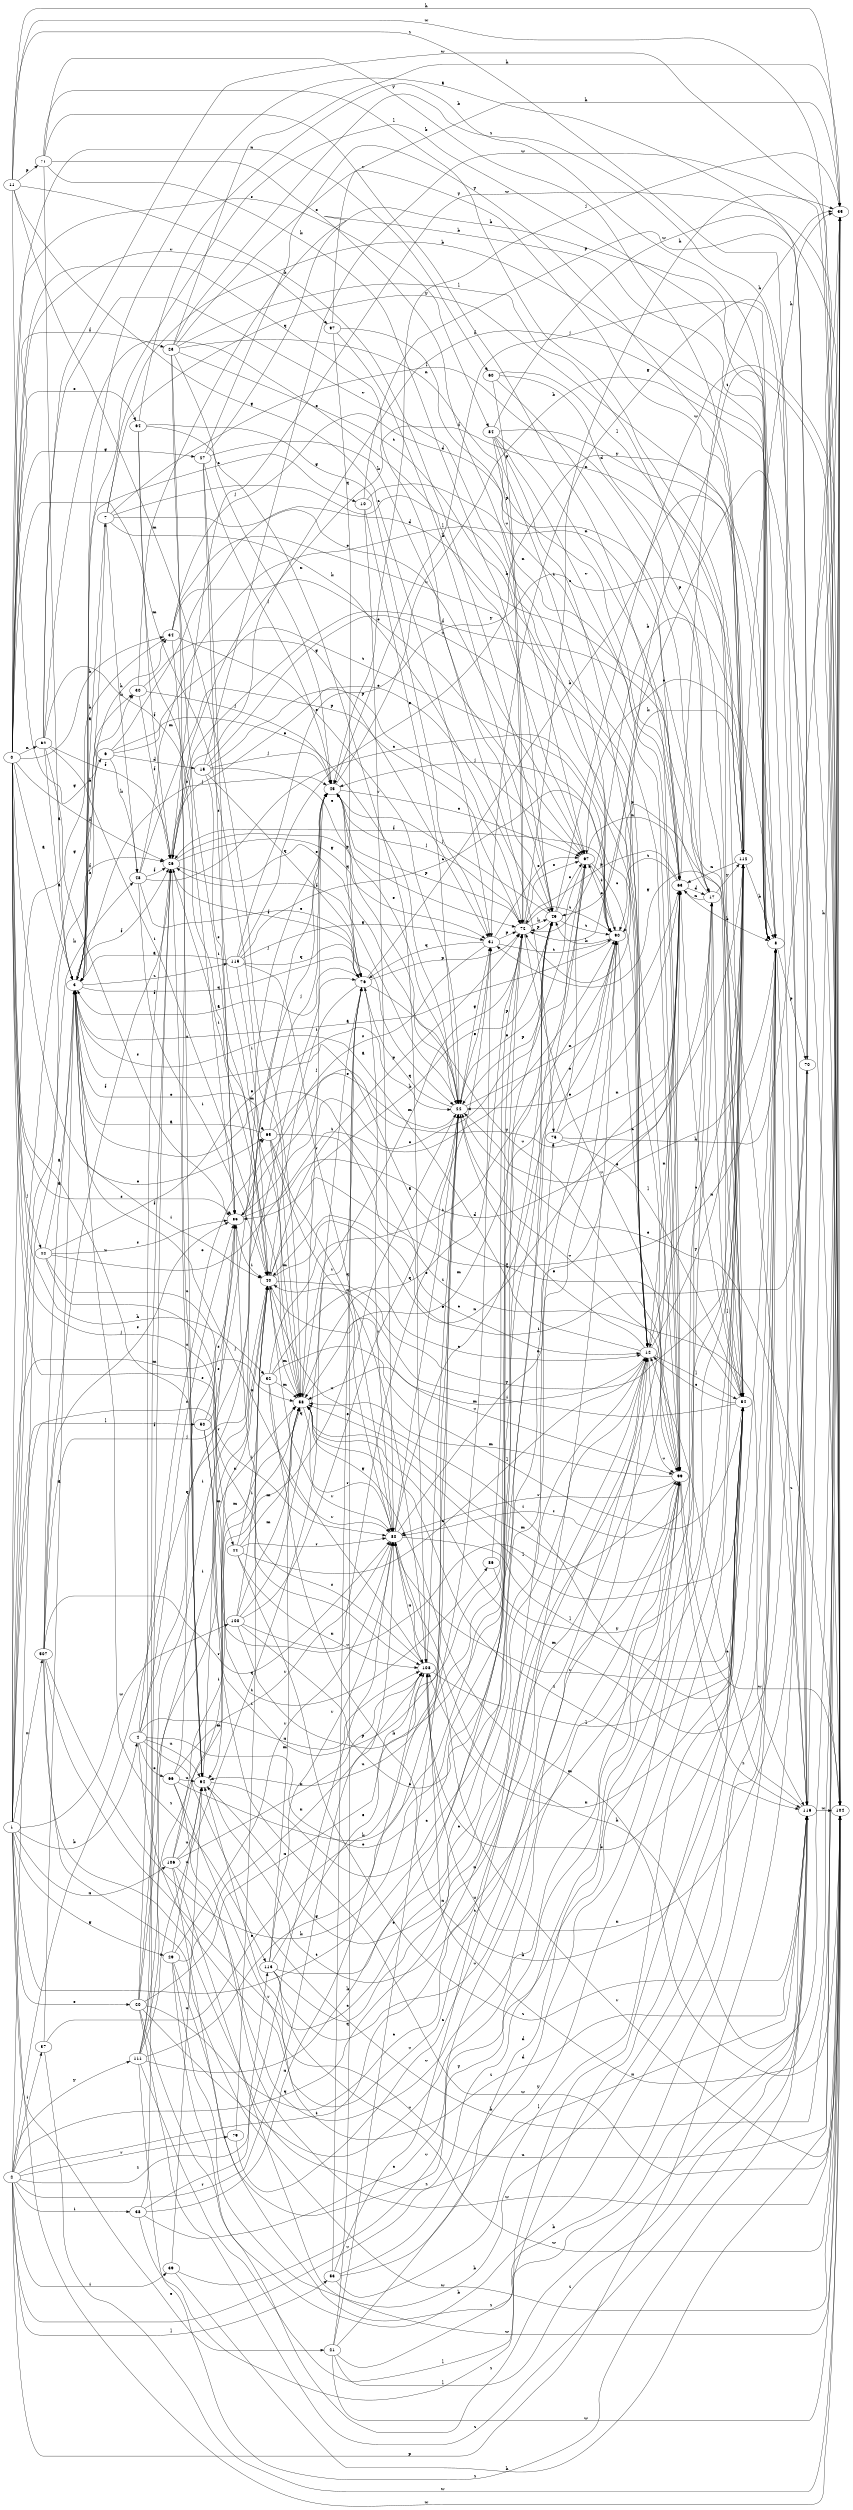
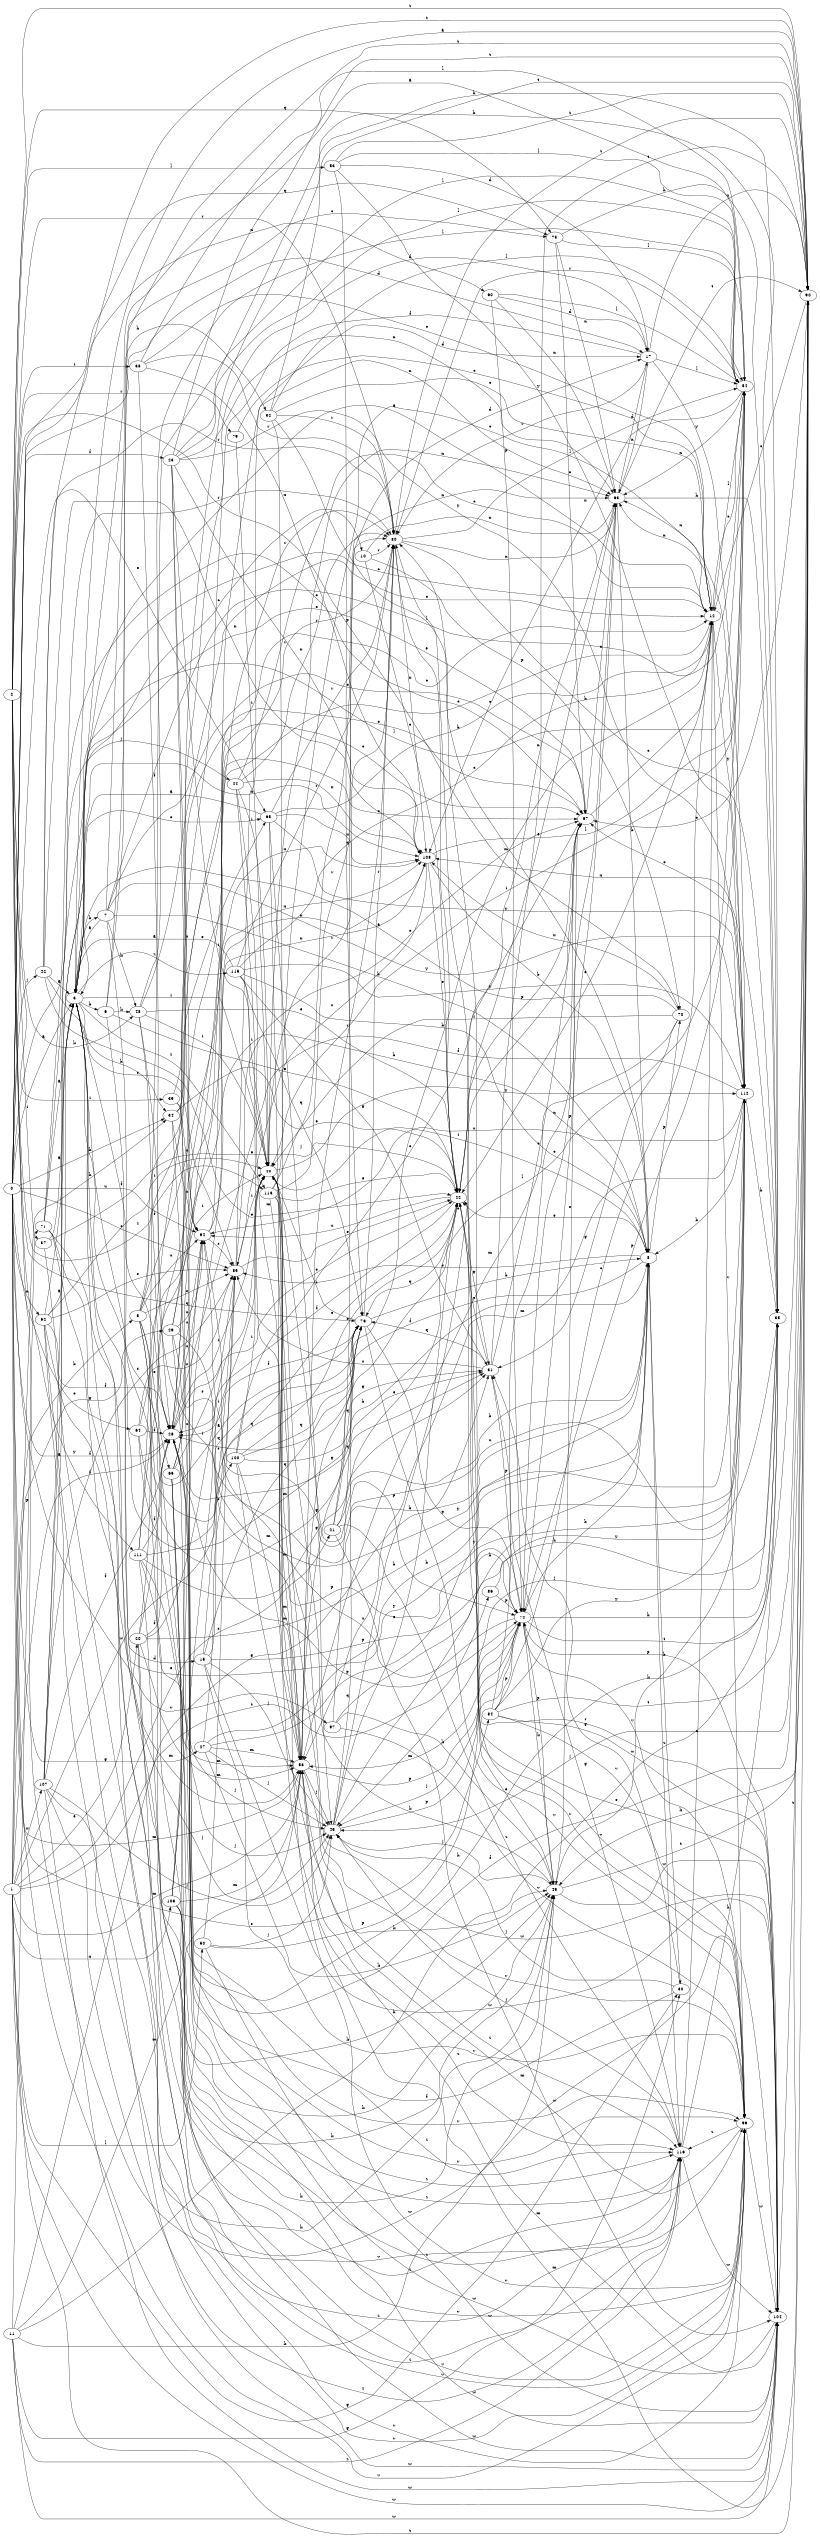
edge "30" -> "8": reversed
edge "7" -> "12": now "7" -> "75"
edge "67" -> "90": now "17" -> "90"
edge "112" -> "12": removed, label "c"
edge "58" -> "72": label "q" -> "p"
node "507": label "507" -> "107"
node "4": label "4" -> "5"
